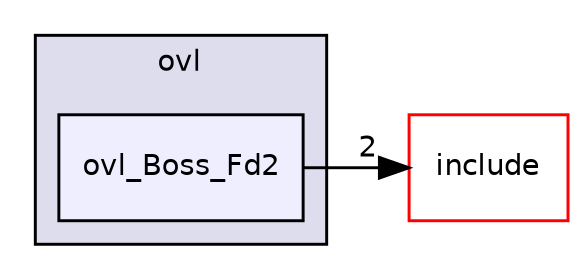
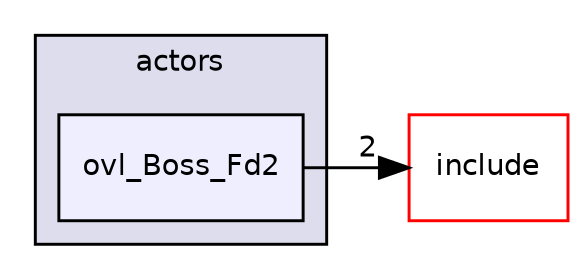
cluster "ovl": label "ovl" -> "actors"
